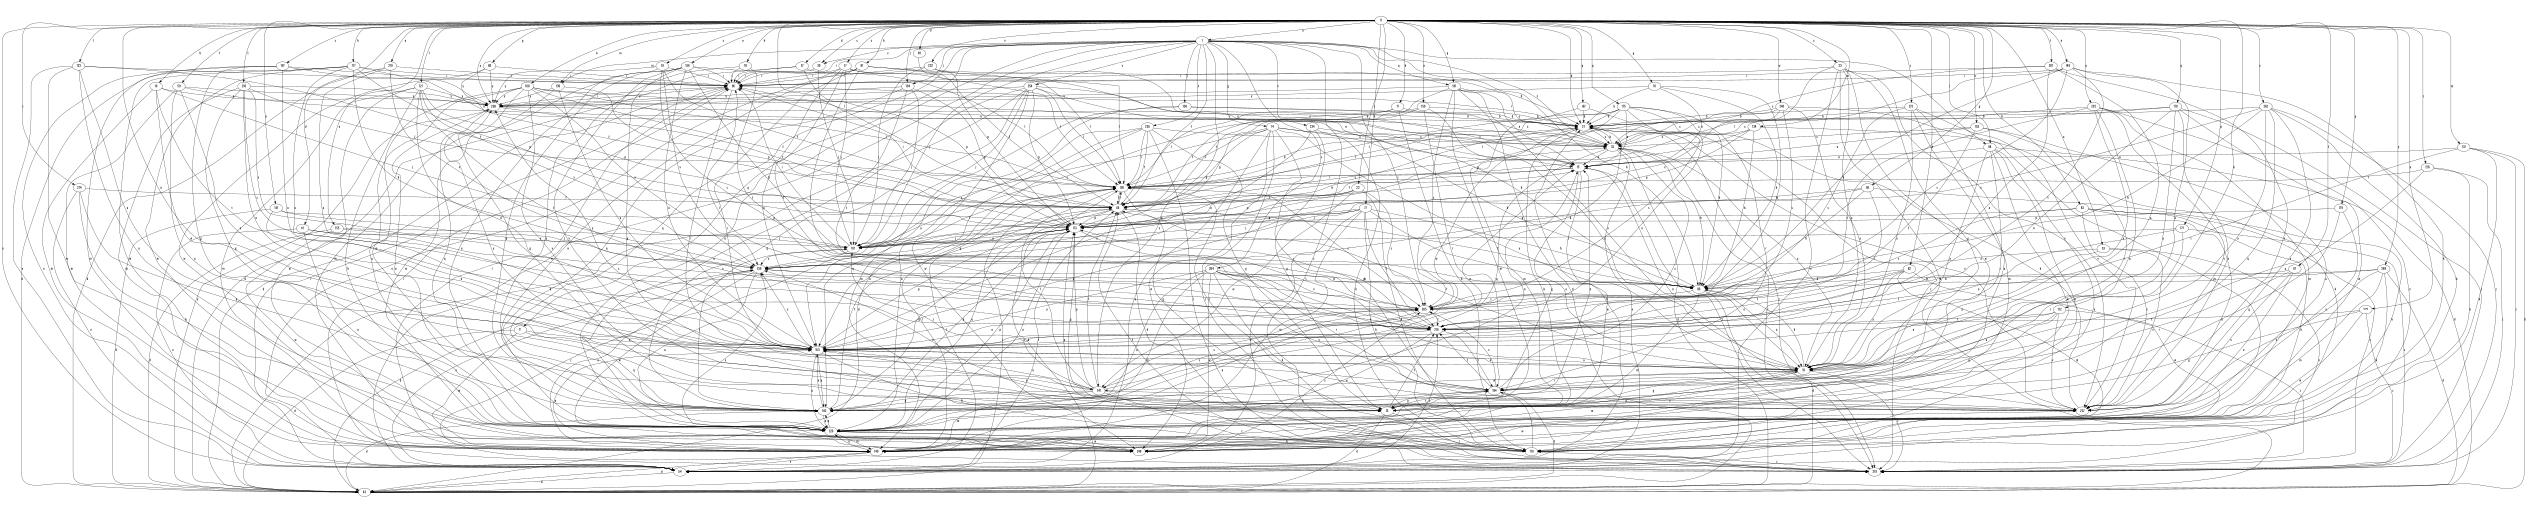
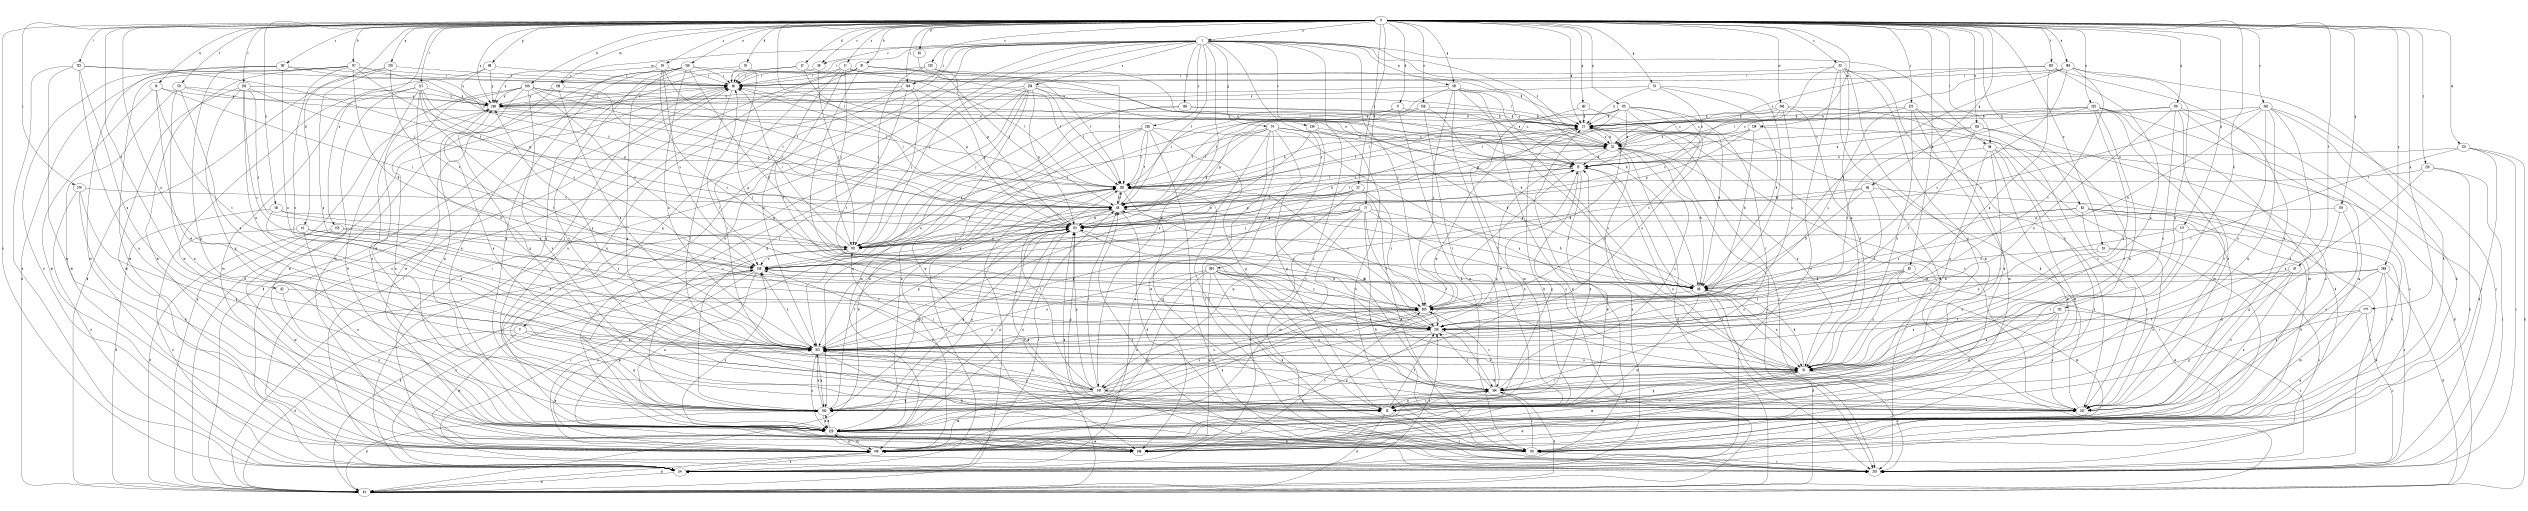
edge "225" -> "21": added, label "b"
node "62": added
